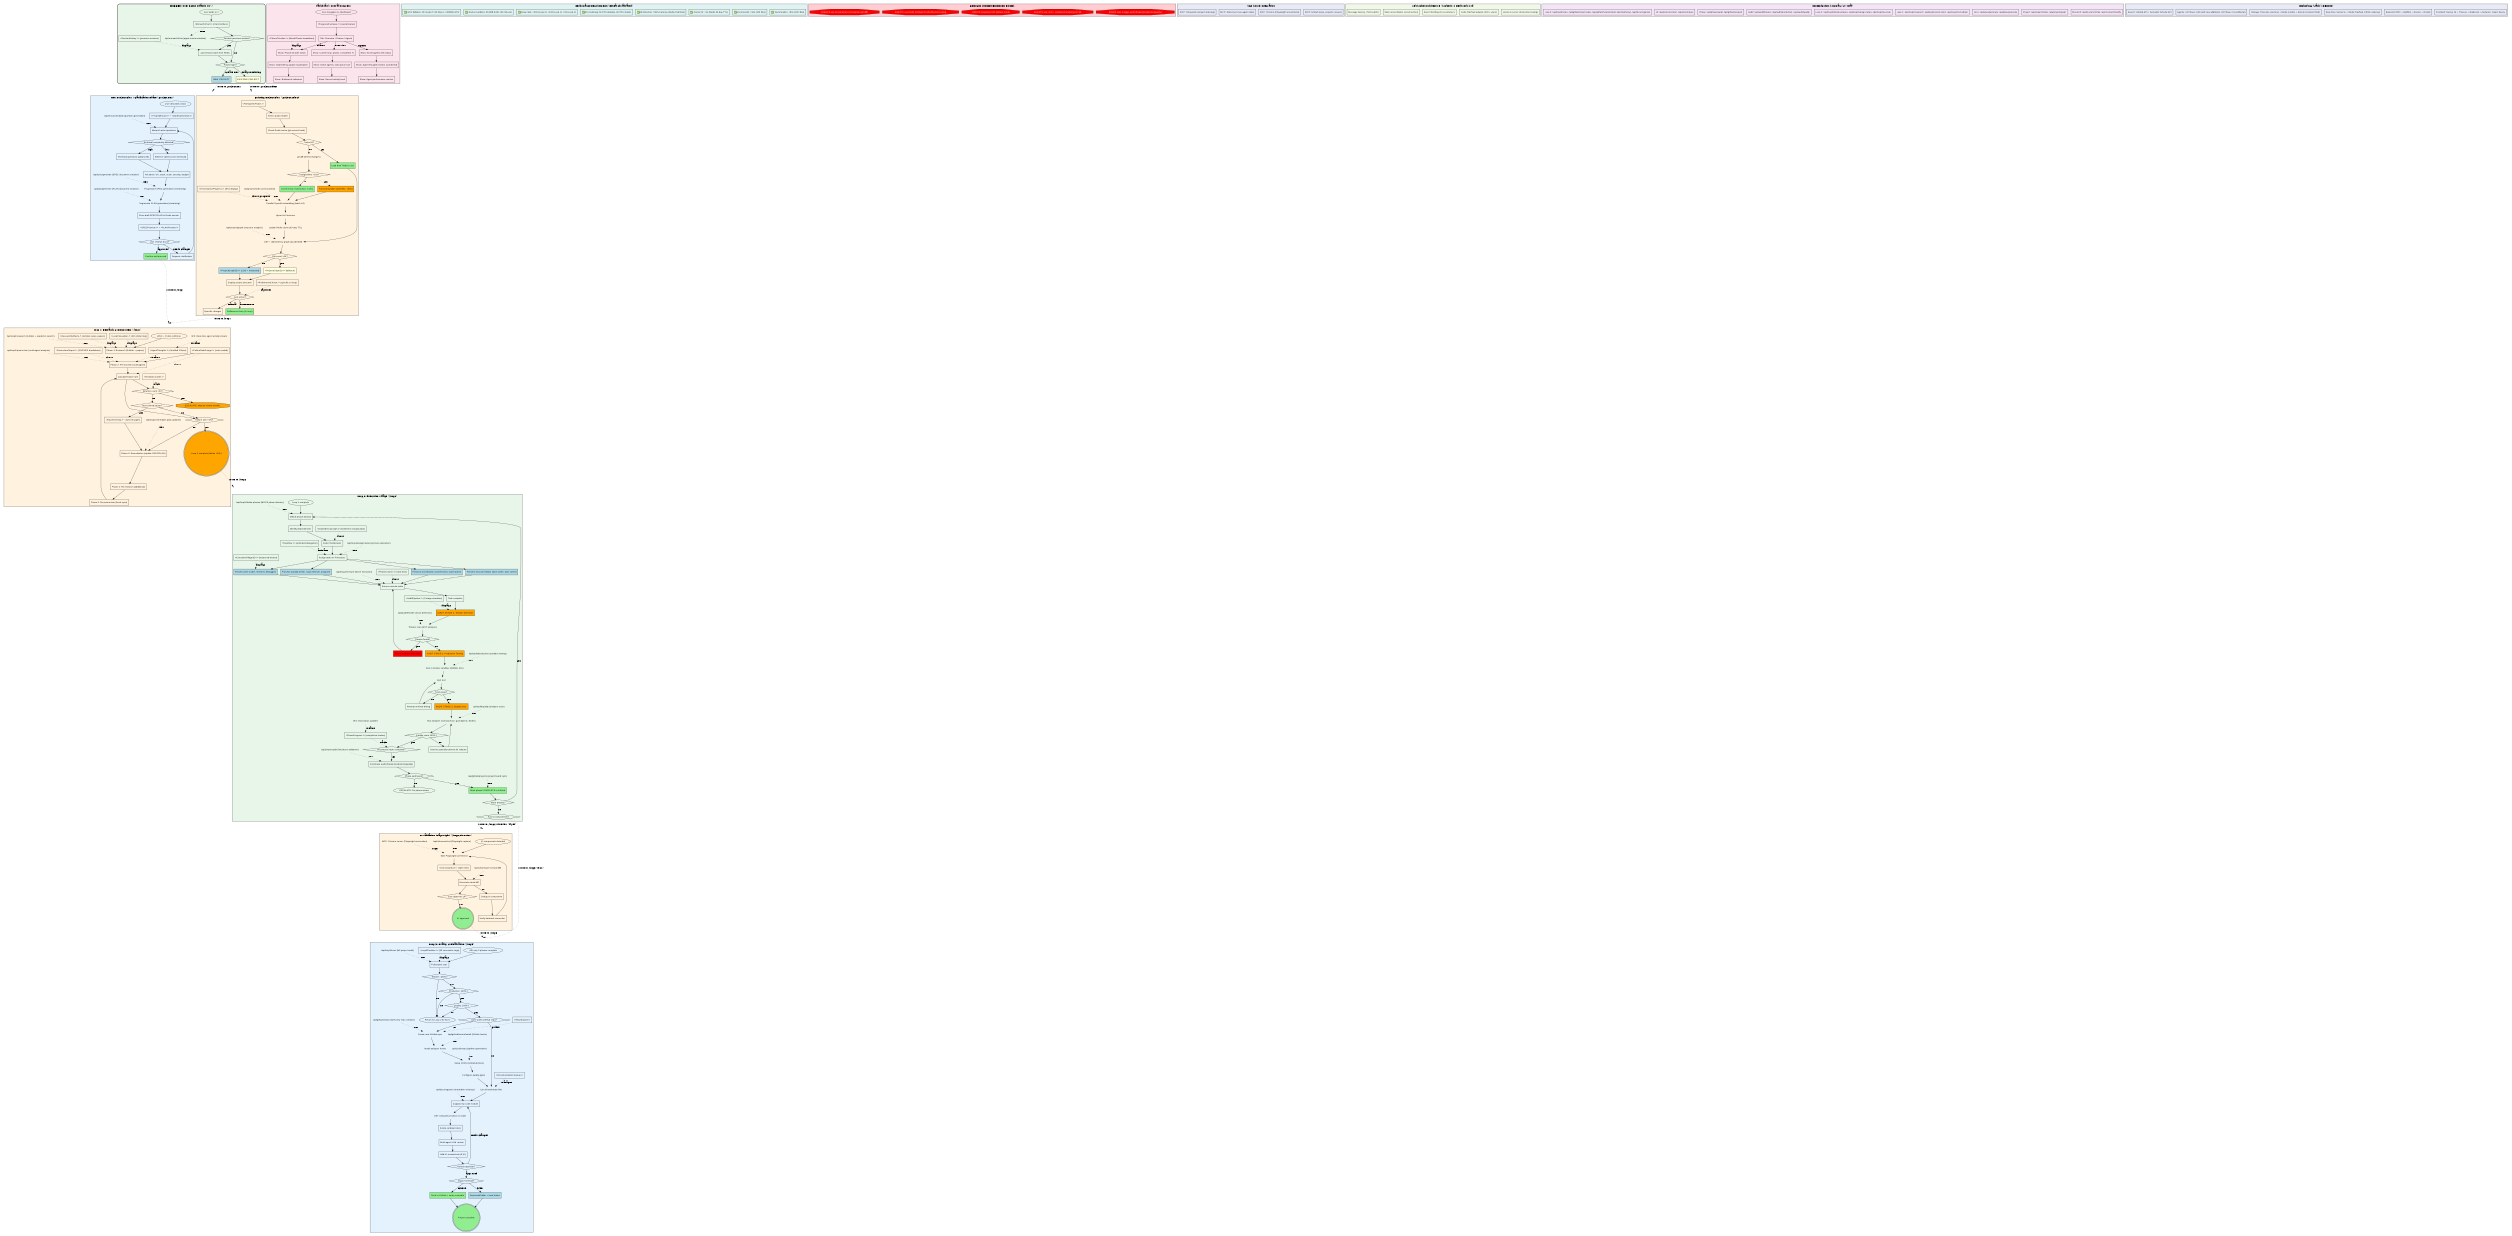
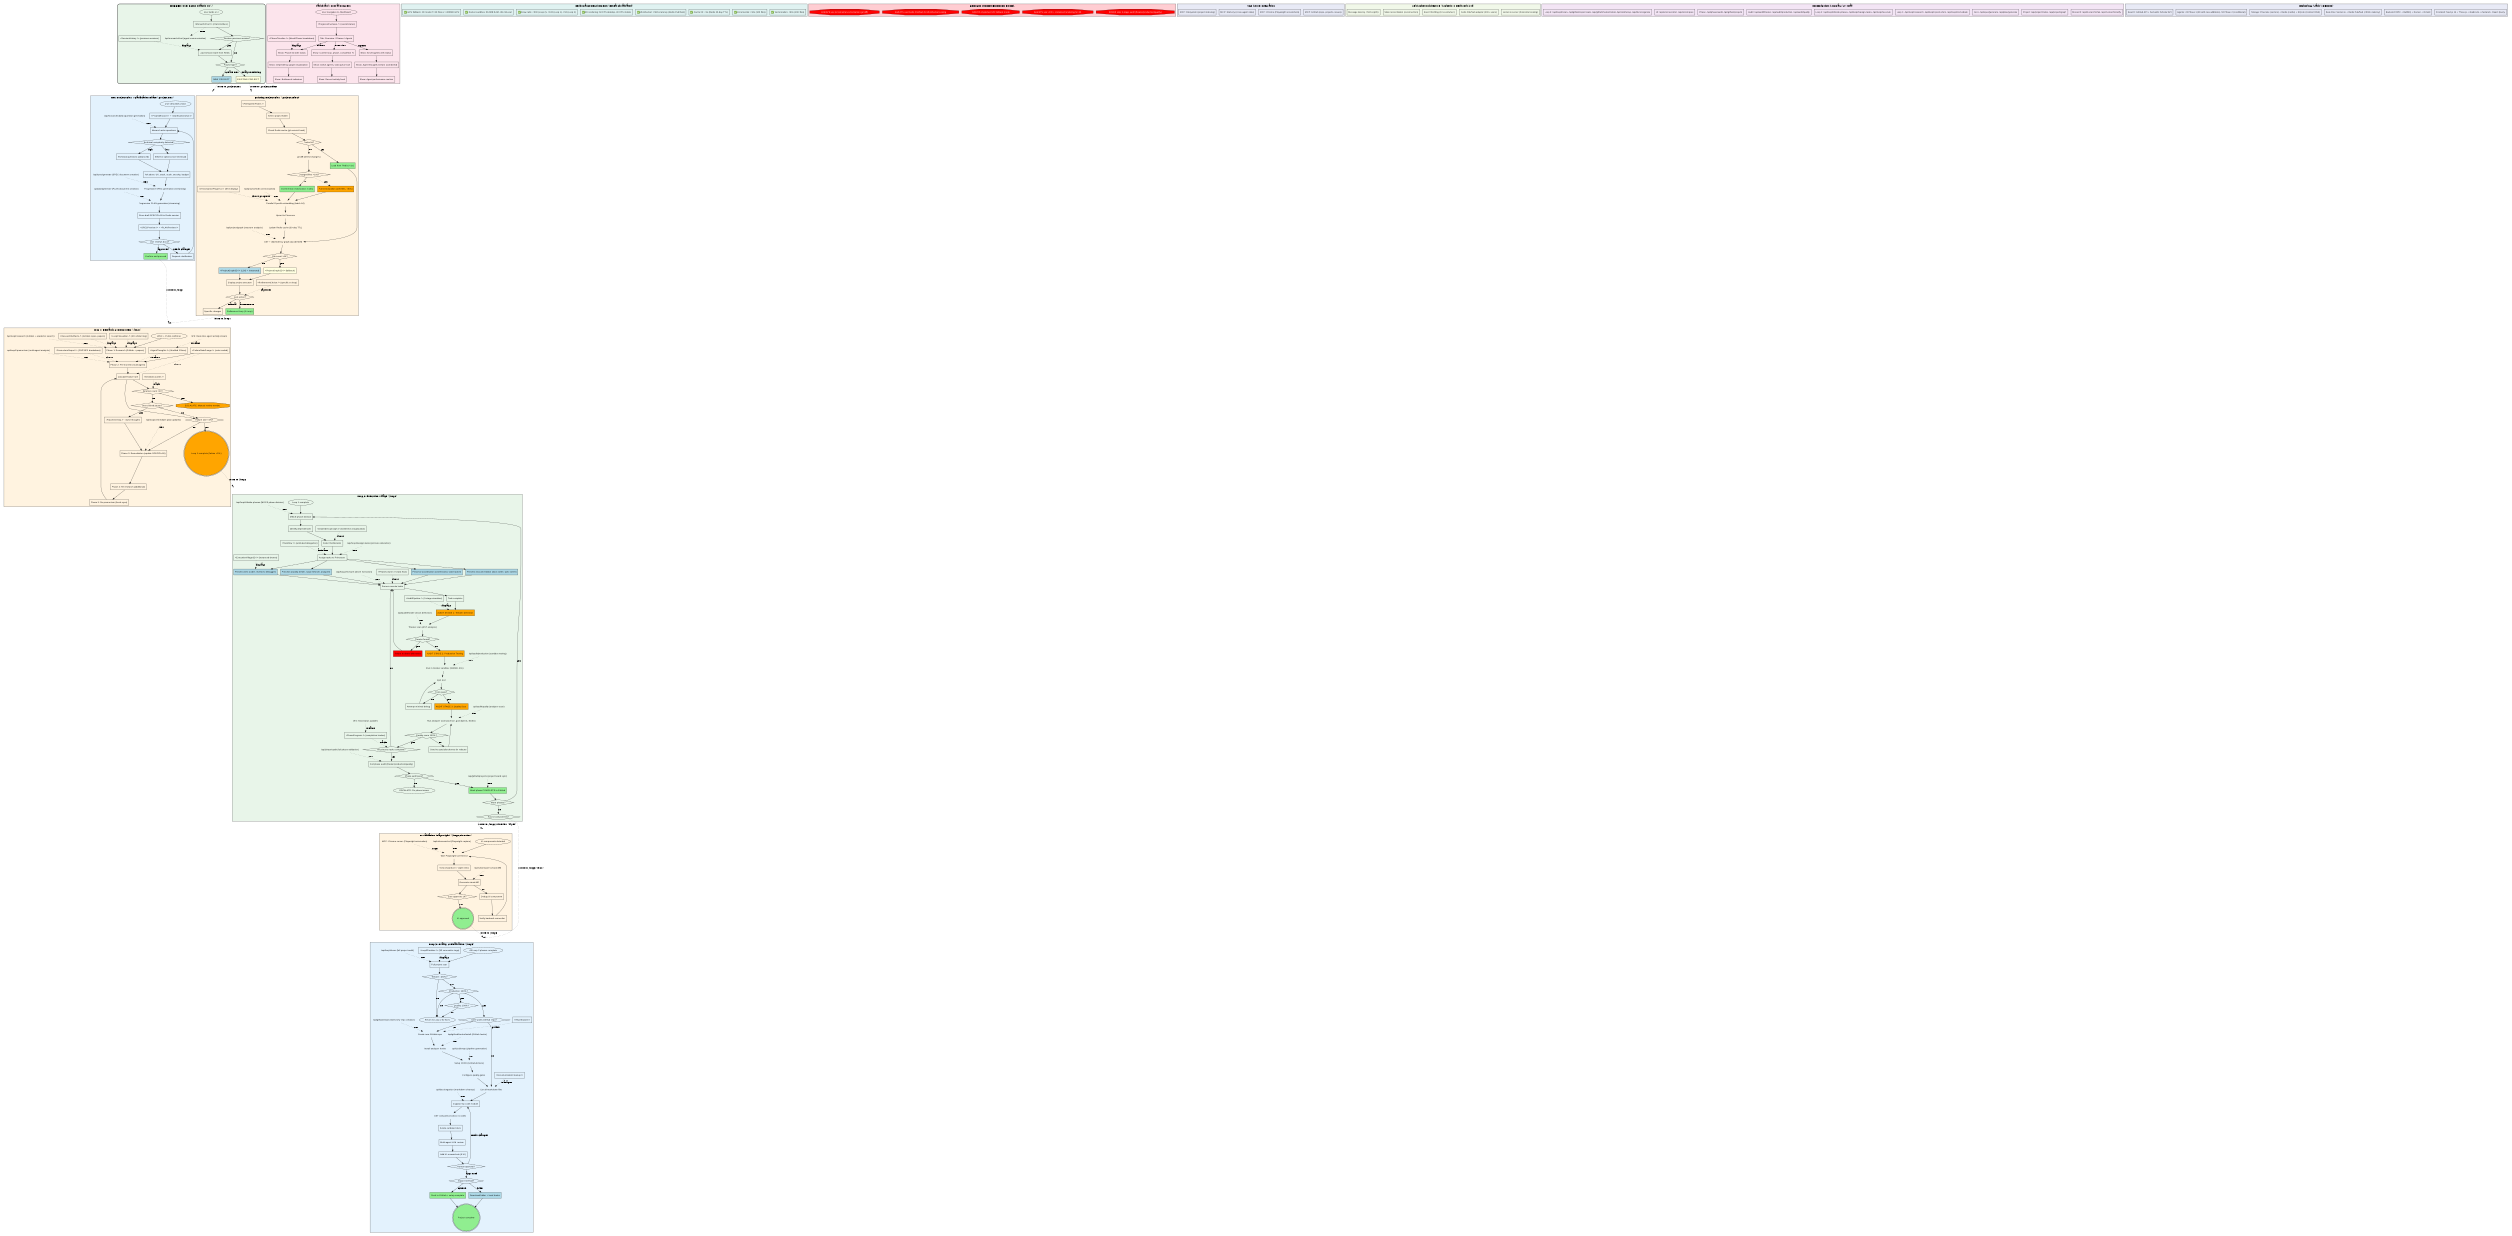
edge "All princess tasks complete?" -> "Drones execute tasks": added, label "no"
edge "Quality: 100%?" -> "User wants GitHub repo?": now "Production: 100%?" -> "User wants GitHub repo?"
